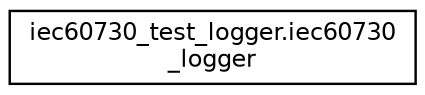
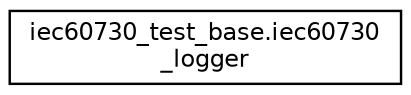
node "iec60730_test_logger.iec60730 _logger": label "iec60730_test_logger.iec60730 _logger" -> "iec60730_test_base.iec60730 _logger"
